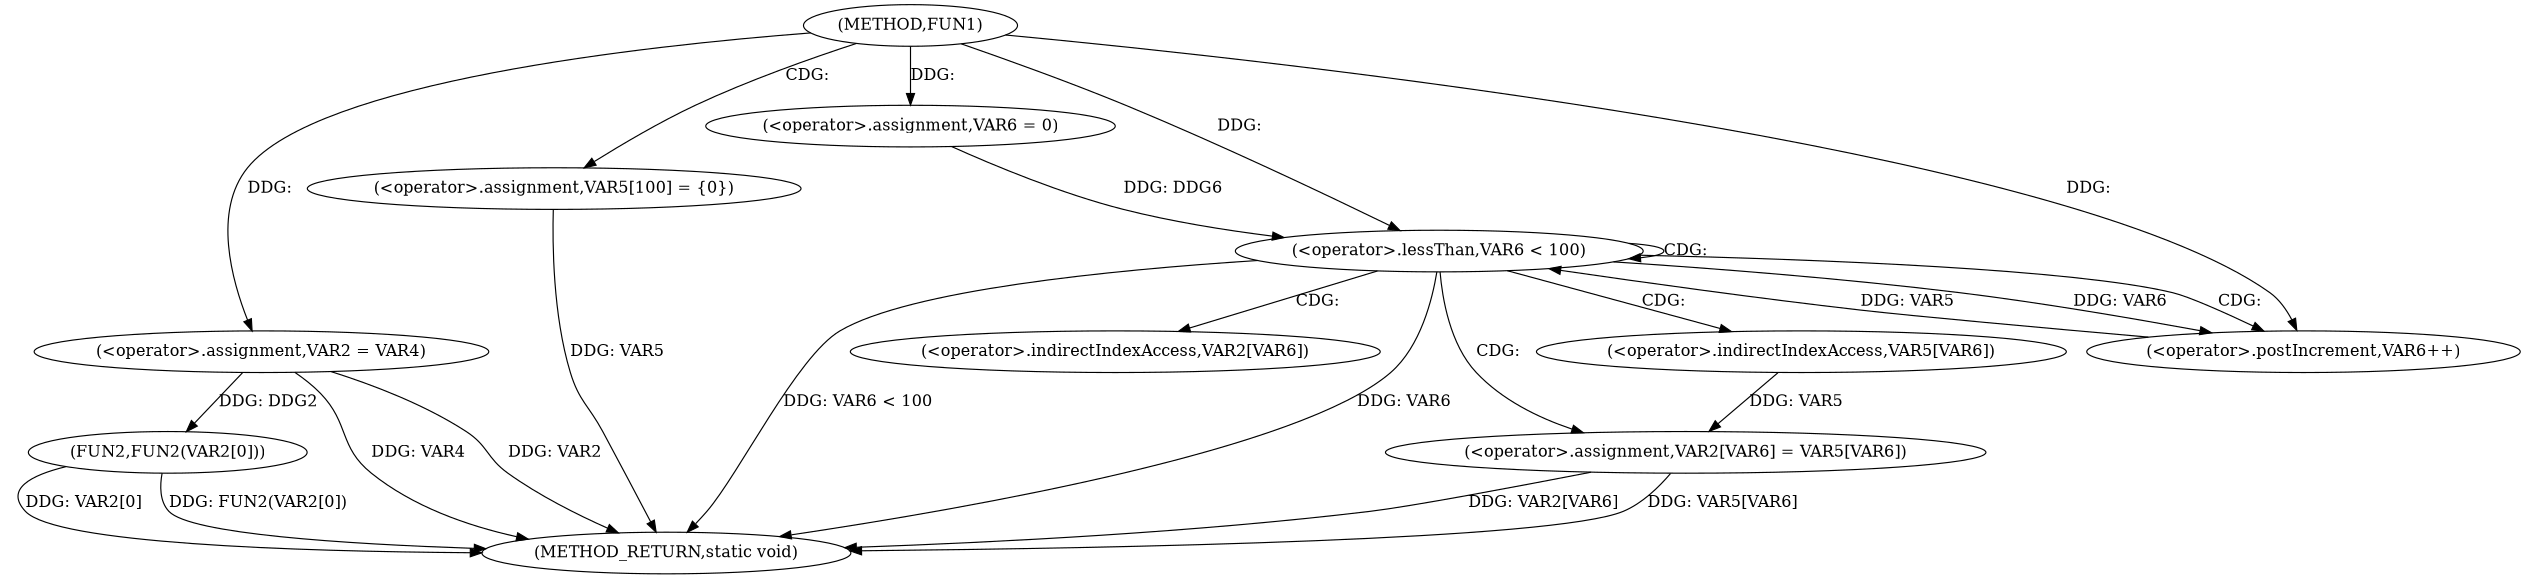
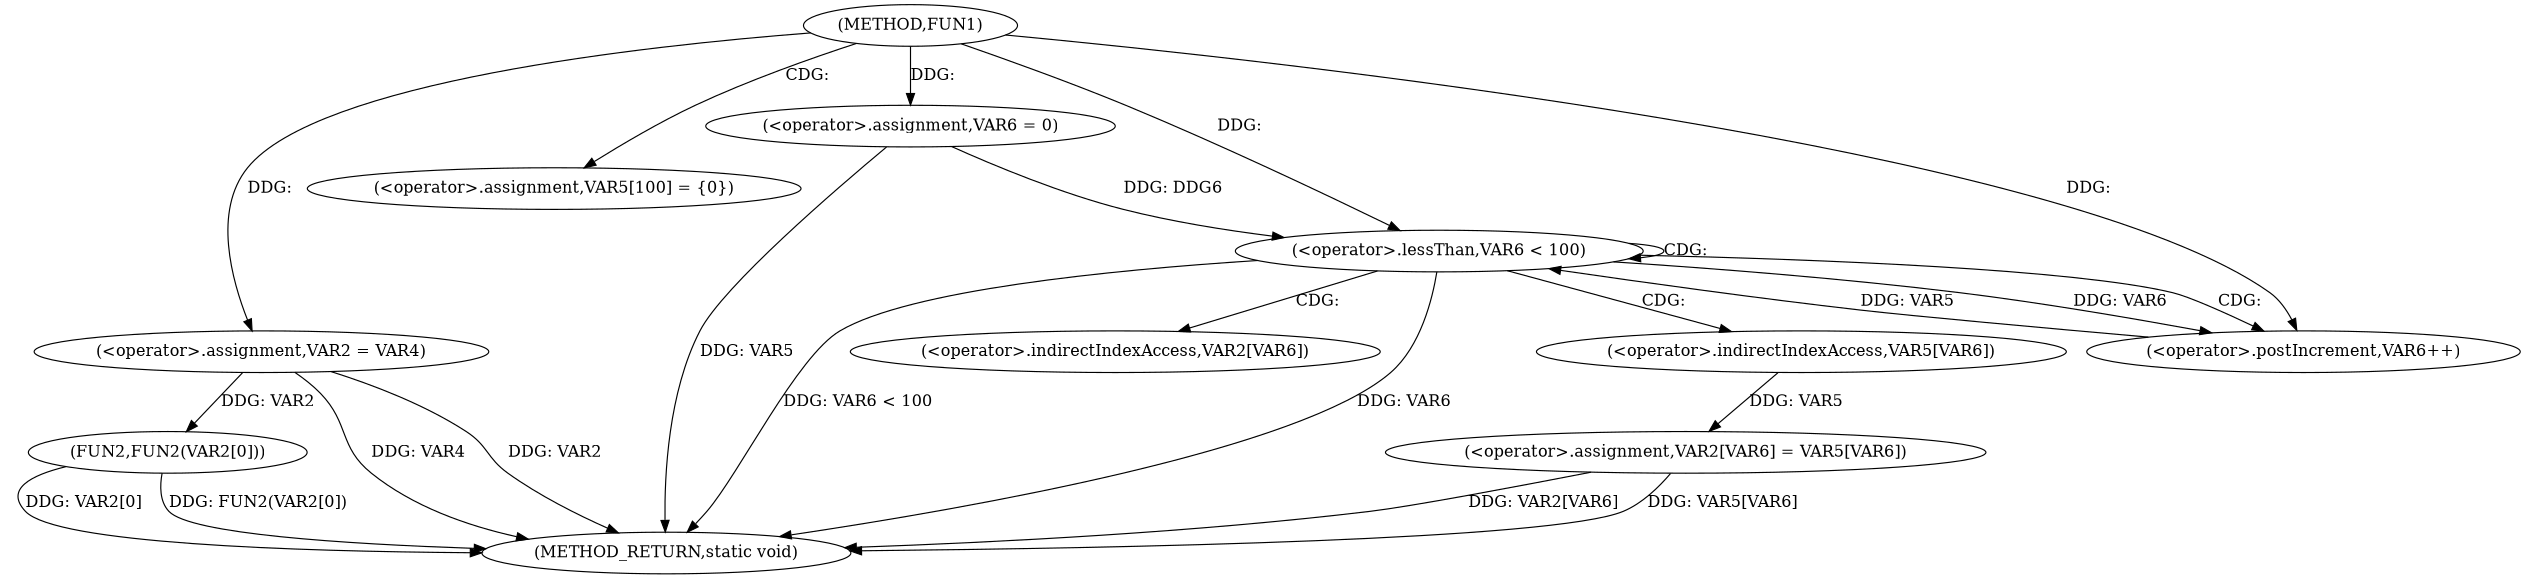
edge "(<operator>.lessThan,VAR6 < 100)" -> "(<operator>.assignment,VAR2[VAR6] = VAR5[VAR6])": removed, label "CDG:"
edge "(<operator>.assignment,VAR5[100] = {0})" -> "(METHOD_RETURN,static void)": now "(<operator>.assignment,VAR6 = 0)" -> "(METHOD_RETURN,static void)"
edge "(<operator>.assignment,VAR2 = VAR4)" -> "(FUN2,FUN2(VAR2[0]))": label "DDG: DDG2" -> "DDG: VAR2"
